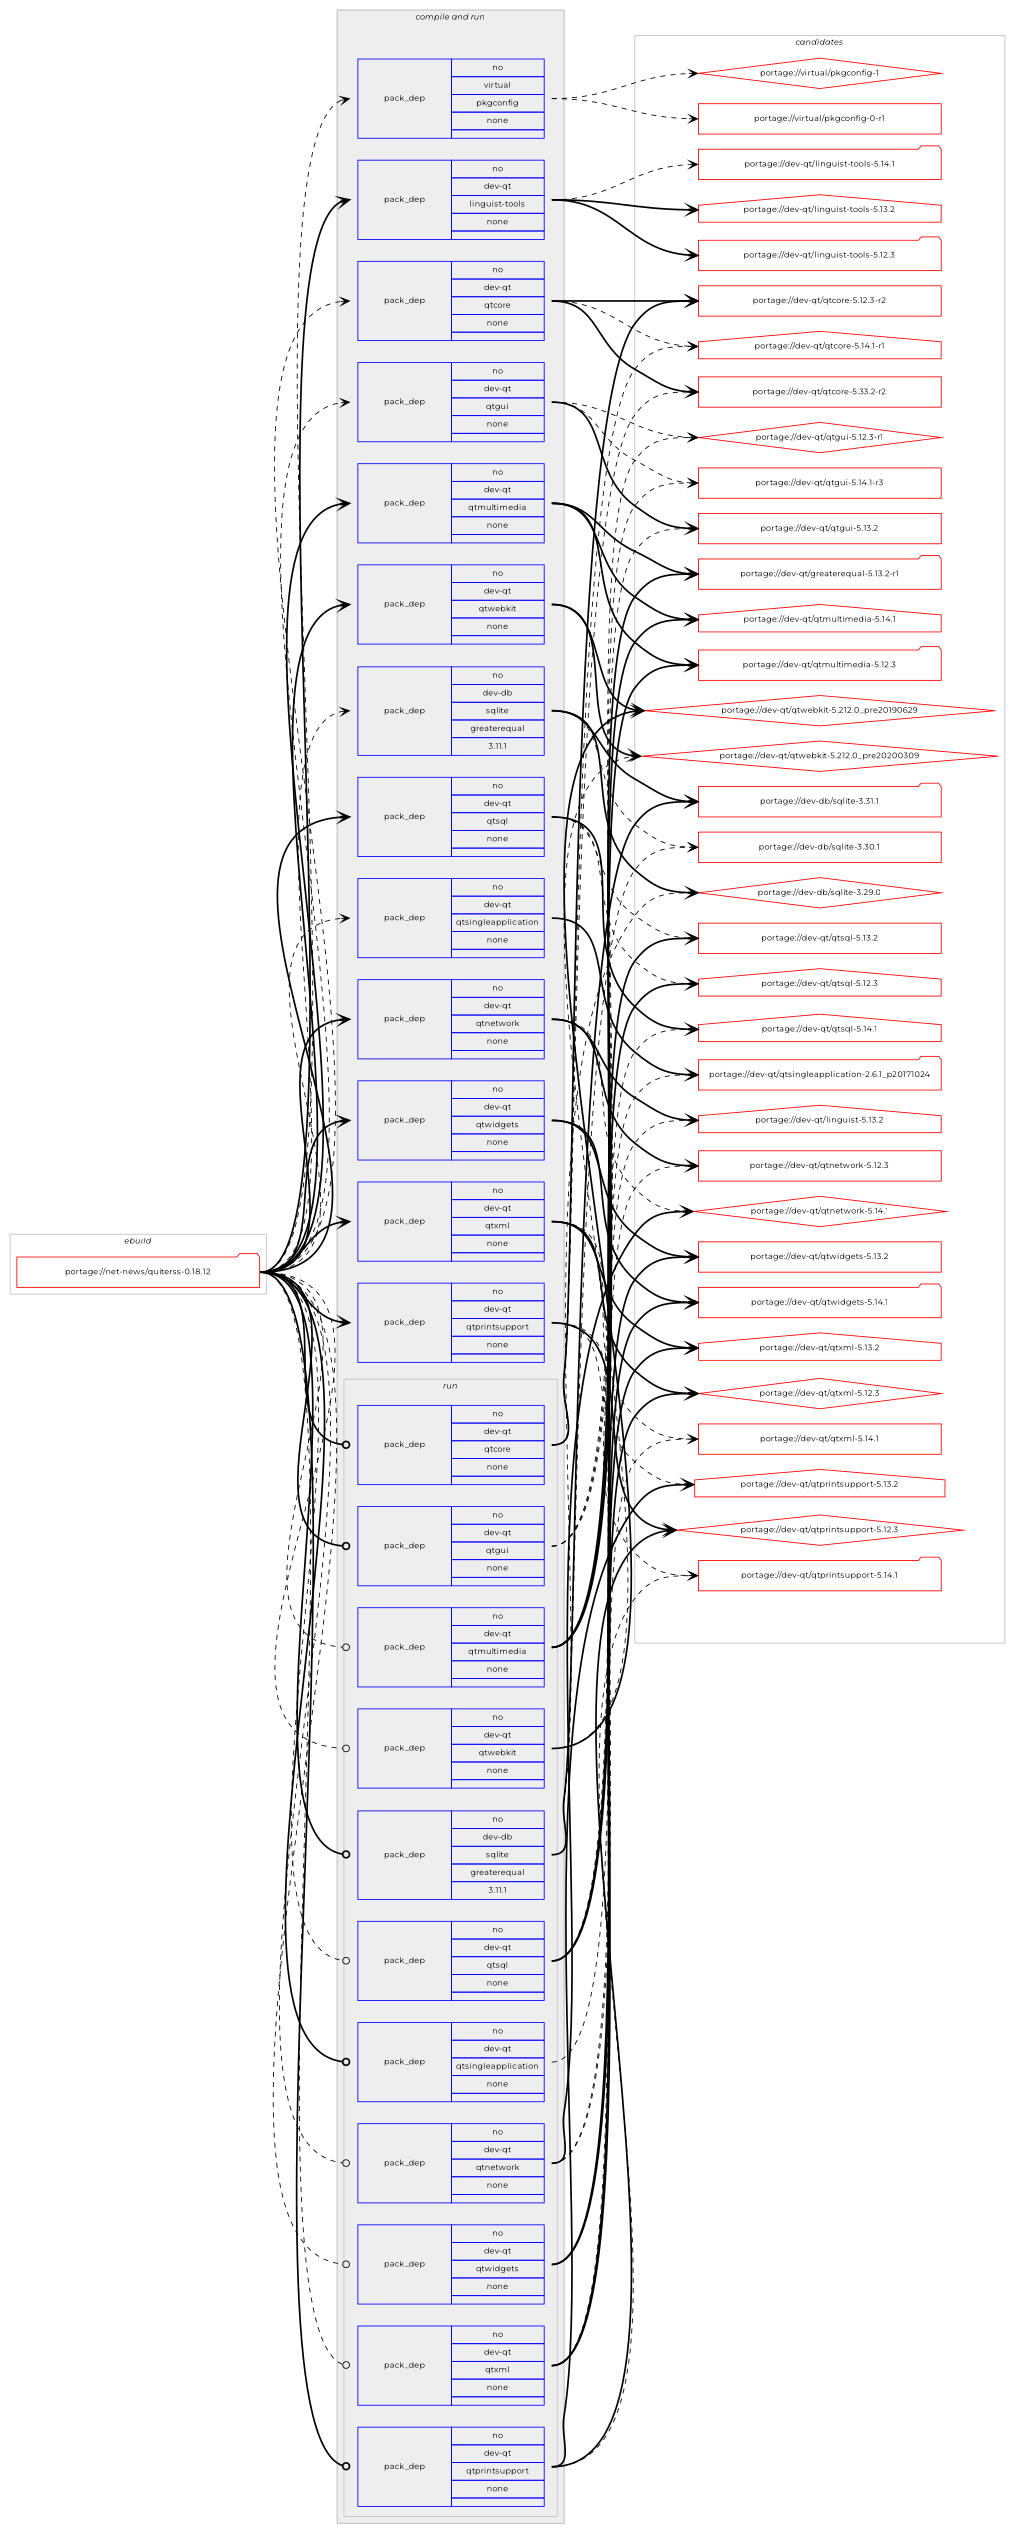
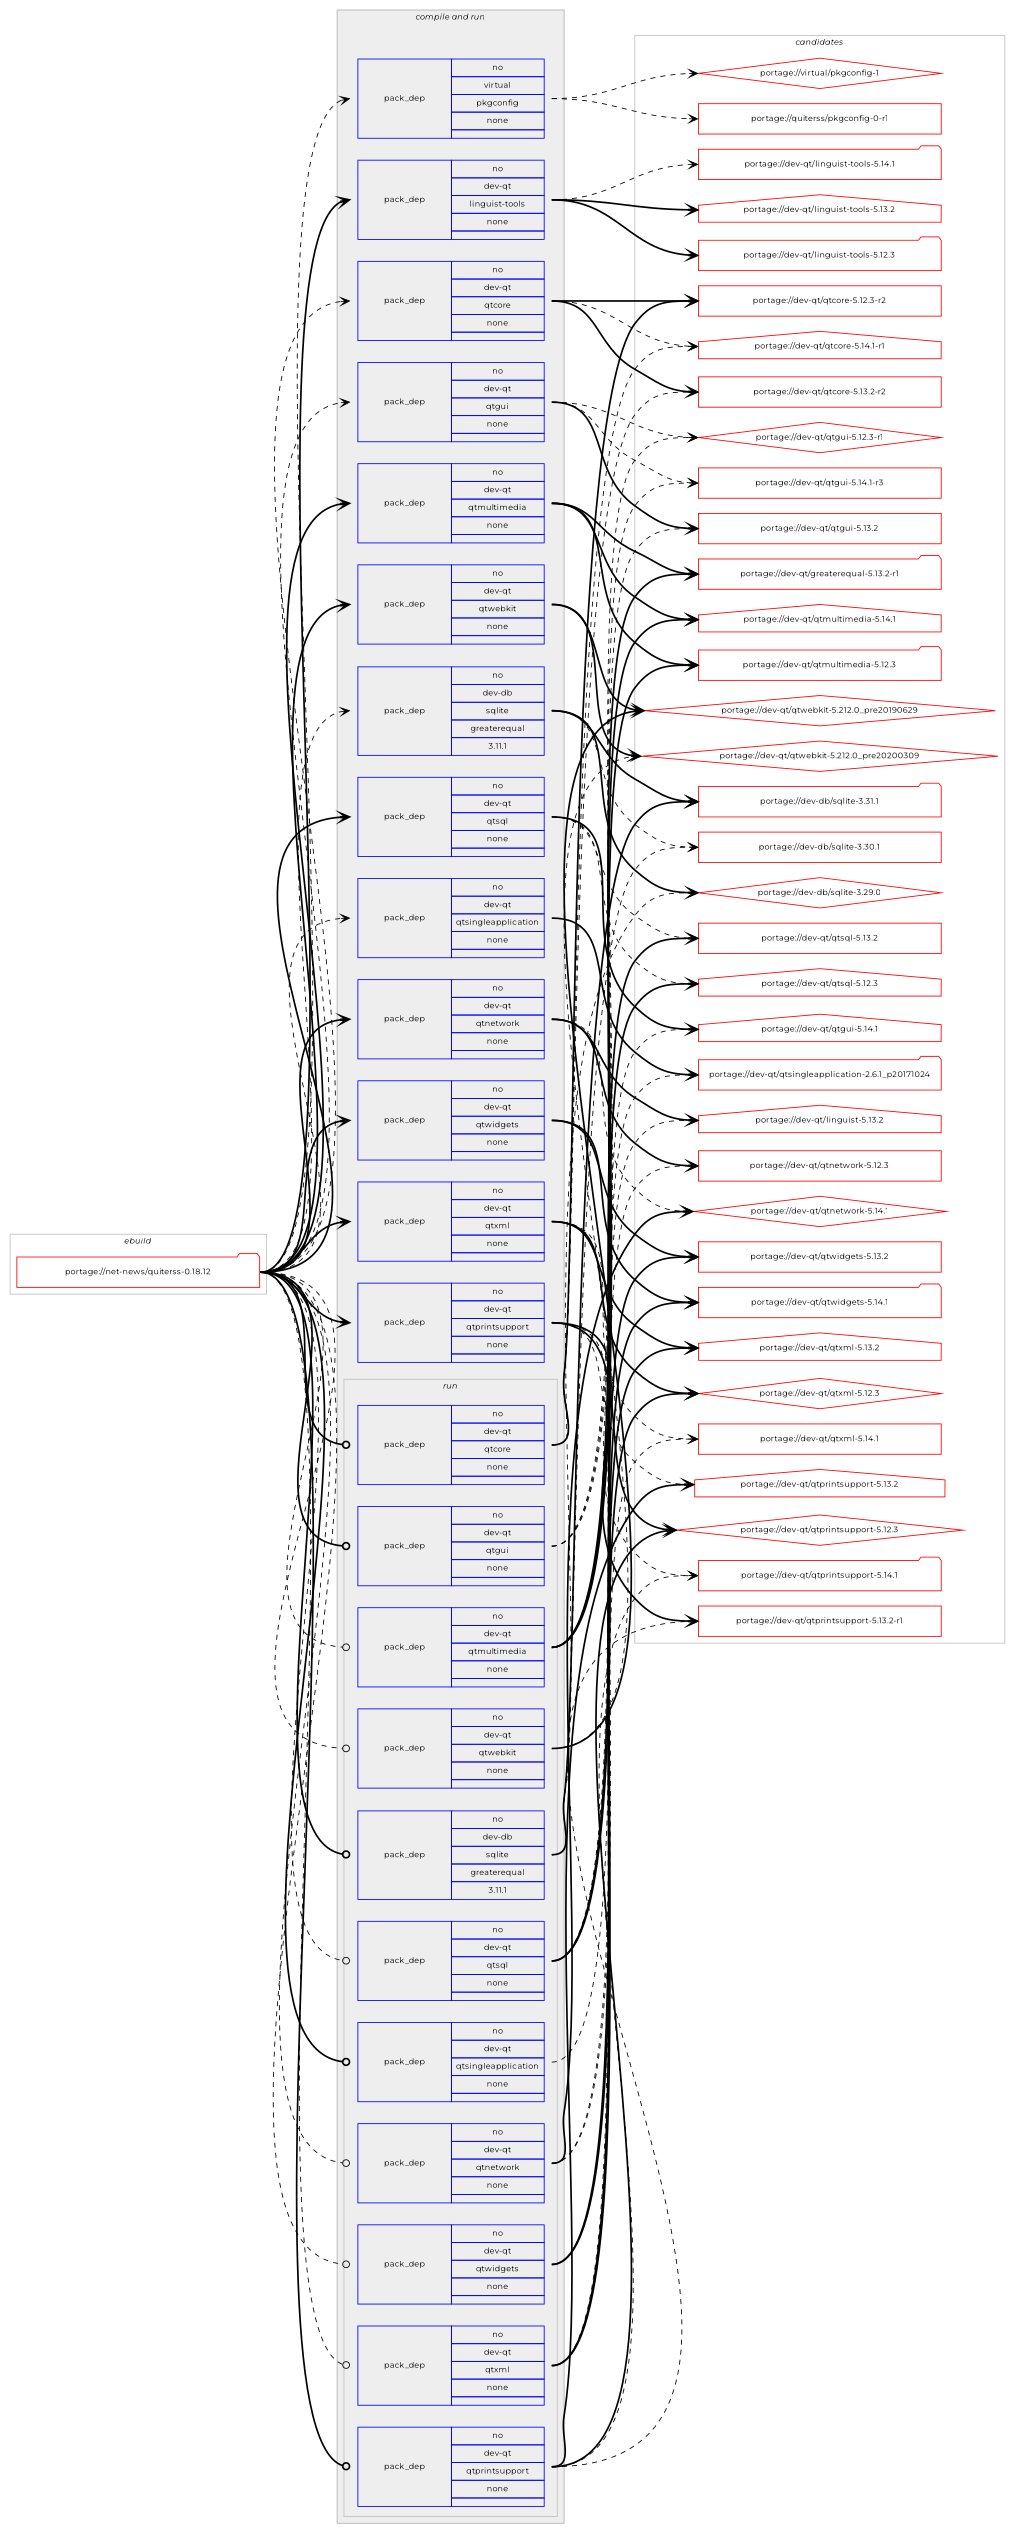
node "portage://virtual/pkgconfig-0-r1": label "portage://virtual/pkgconfig-0-r1" -> "portage://quiterss/pkgconfig-0-r1"
node "portage://dev-qt/qtcore-5.33.2-r2": label "portage://dev-qt/qtcore-5.33.2-r2" -> "portage://dev-qt/qtcore-5.13.2-r2"
node "portage://dev-qt/qtsql-5.14.1": label "portage://dev-qt/qtsql-5.14.1" -> "portage://dev-qt/qtgui-5.14.1"
node "portage://dev-qt/qtprintsupport-5.13.2-r1": added
